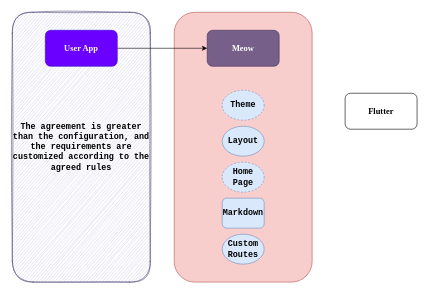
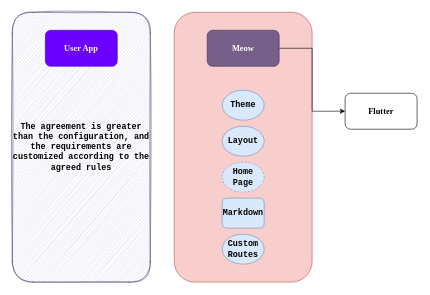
edge "User App" -> "Meow": removed
node "Theme": style dashed -> solid
edge "Meow" -> "Flutter": added
